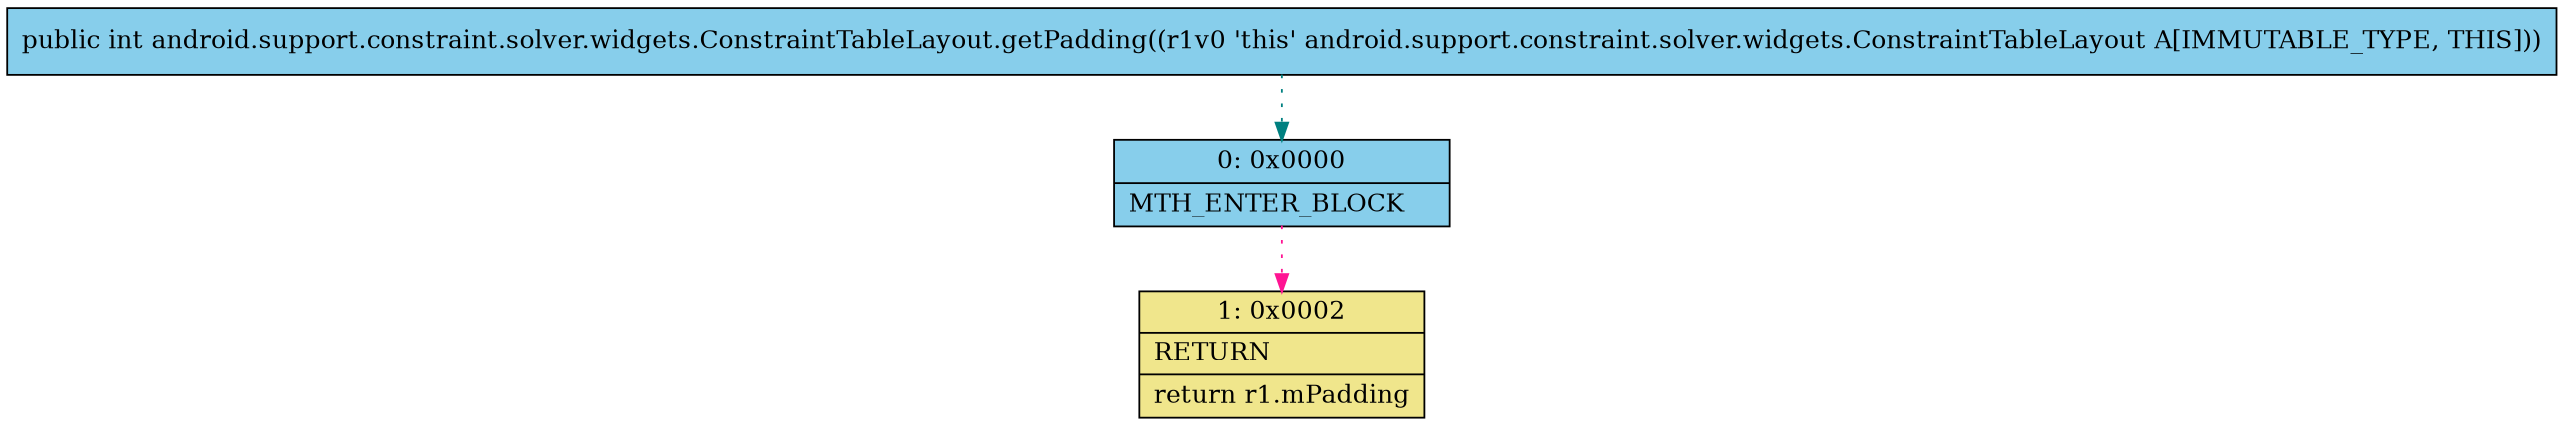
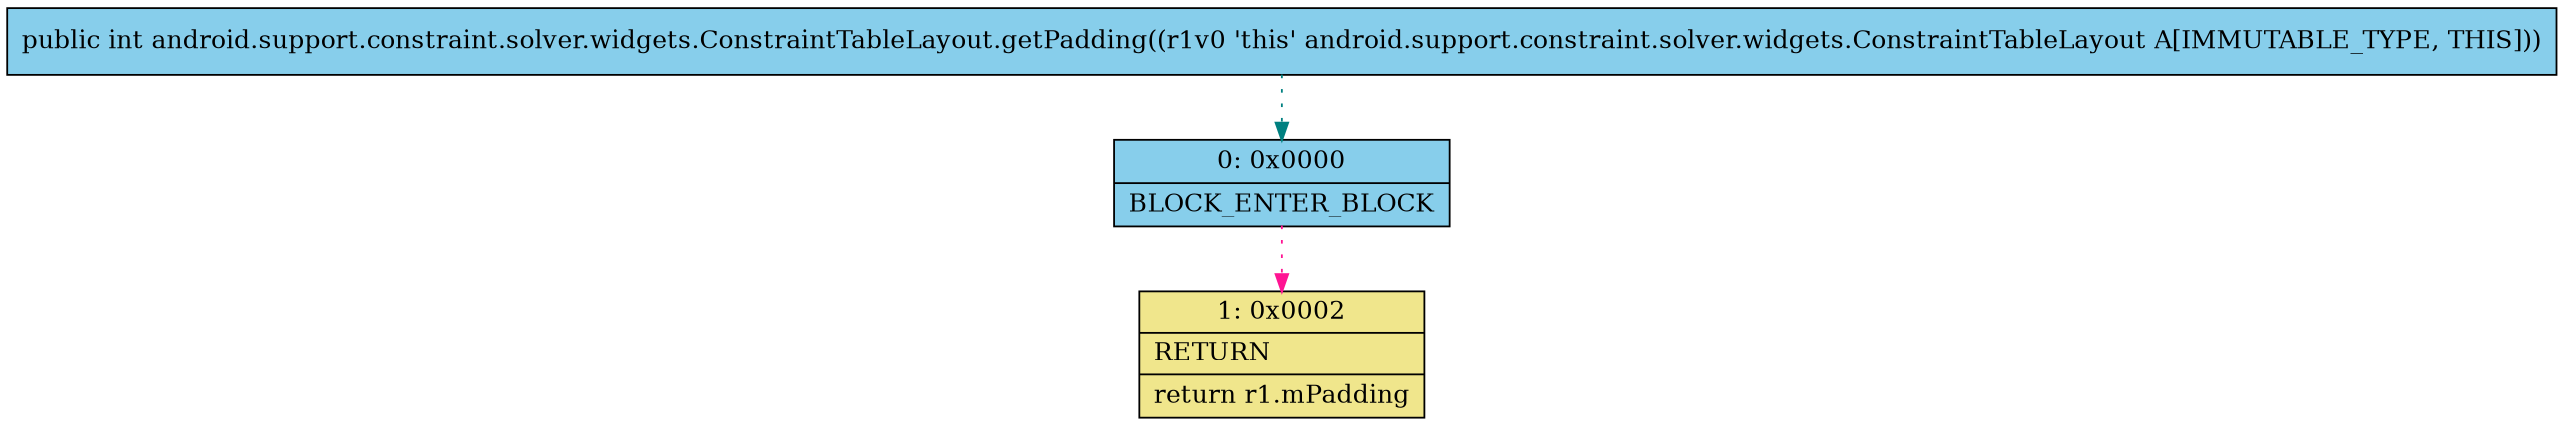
node "0: 0x0000": text "MTH_ENTER_BLOCK" -> "BLOCK_ENTER_BLOCK"
